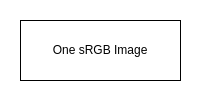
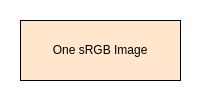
node "One sRGB Image": fillcolor #ffffff -> #ffe6cc
